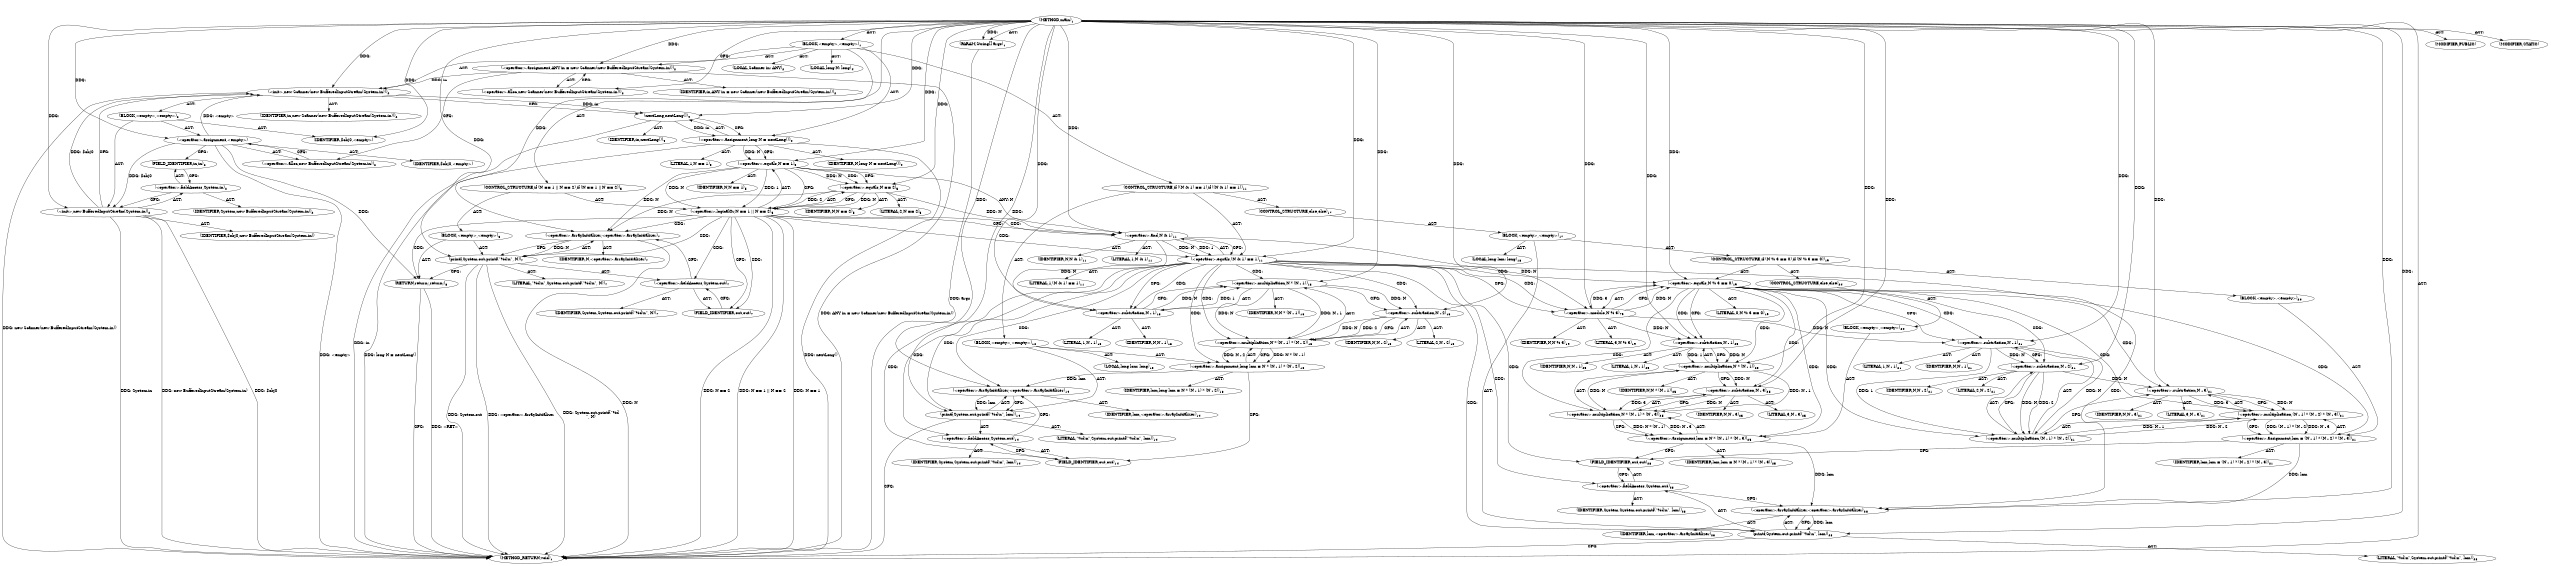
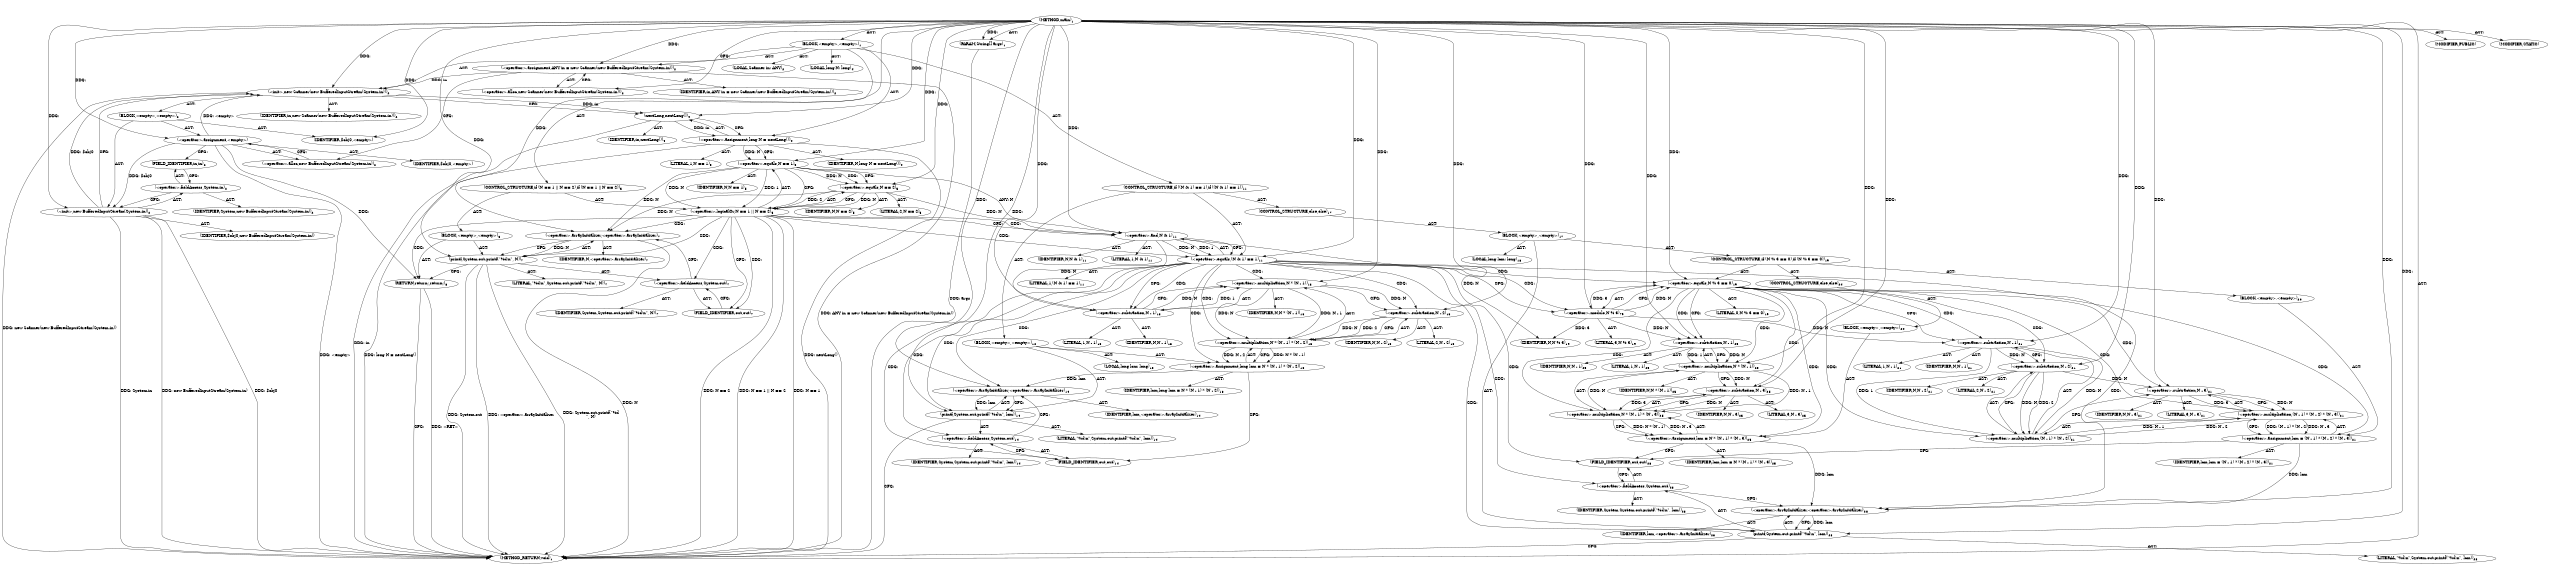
edge "(<operator>.and,N & 1)" -> "(<operator>.modulo,N % 3)": now "(<operator>.and,N & 1)" -> "(IDENTIFIER,N,N % 3)"
edge "(<operator>.modulo,N % 3)" -> "(IDENTIFIER,N,N % 3)": label "AST: " -> "DDG: 3"
